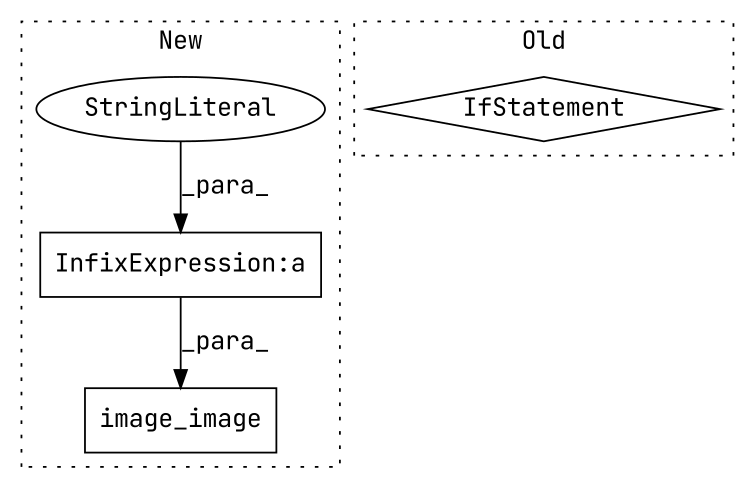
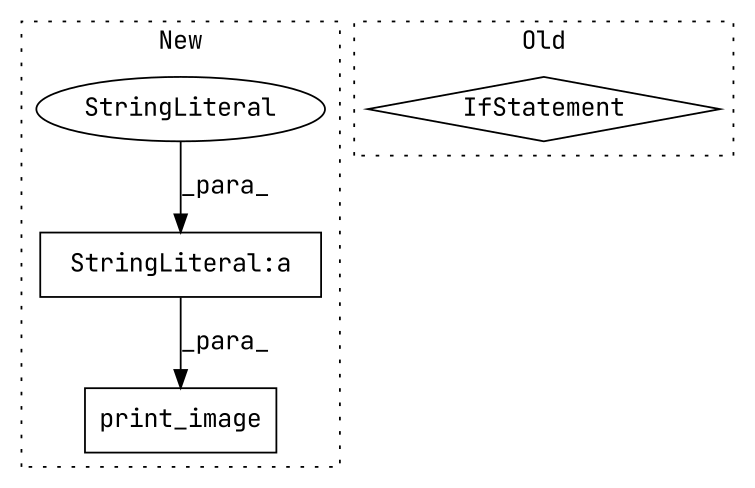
node "InfixExpression:a": label "InfixExpression:a" -> "StringLiteral:a"
node "image_image": label "image_image" -> "print_image"
